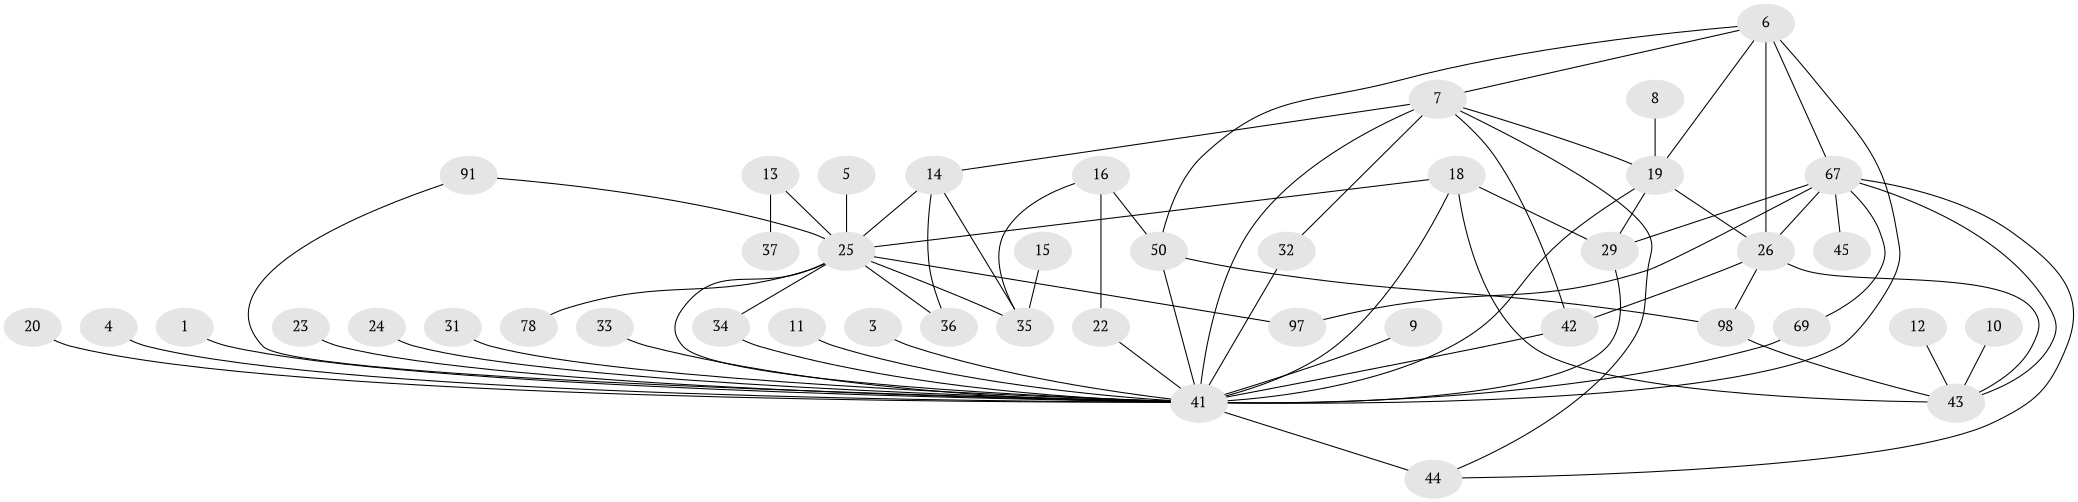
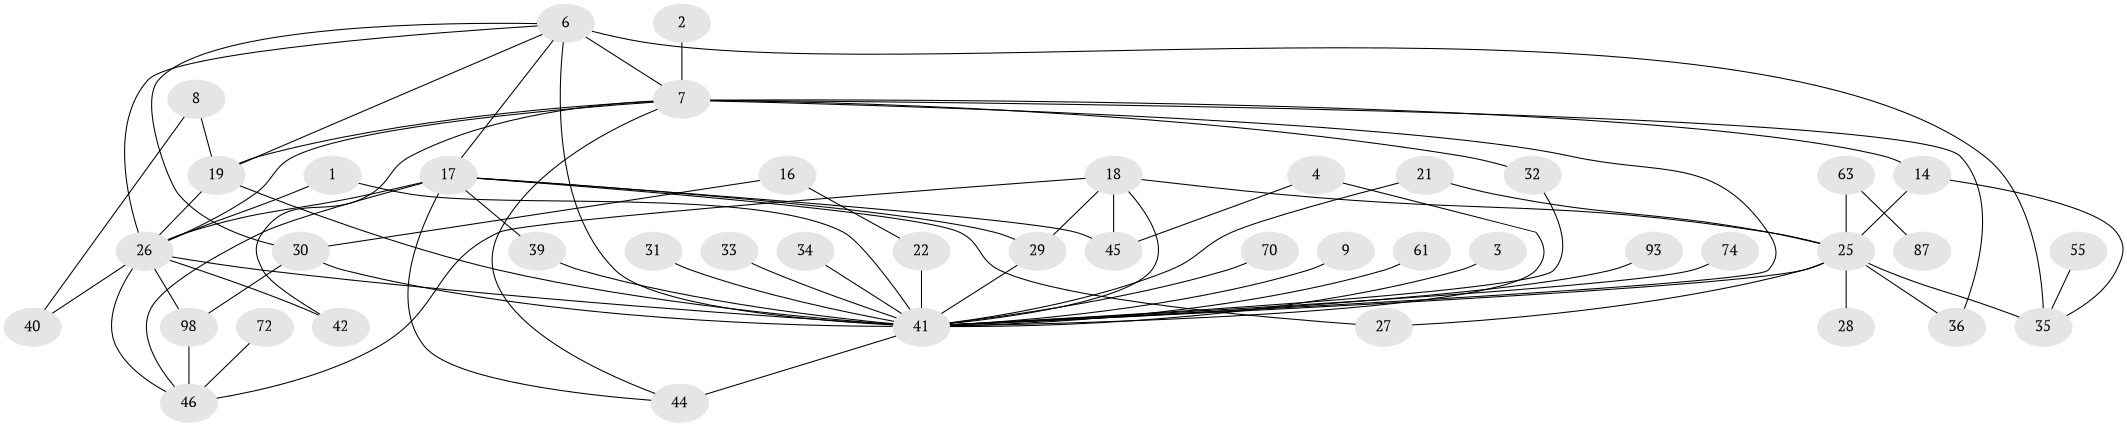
node "2": added
edge "7" -- "26": added
node "91": label "91" -> "21"
node "13": label "13" -> "63"
node "5": removed
node "67": label "67" -> "17"
edge "19" -- "29": removed
edge "1" -- "26": added
edge "18" -- "45": added
edge "4" -- "45": added
edge "16" -- "35": now "6" -- "35"
node "37": label "37" -> "87"
node "15": label "15" -> "55"
node "50": label "50" -> "30"
edge "14" -- "36": now "7" -- "36"
edge "25" -- "34": removed
node "40": added
node "20": label "20" -> "70"
node "23": label "23" -> "93"
node "24": label "24" -> "74"
node "78": label "78" -> "28"
node "11": label "11" -> "61"
node "97": label "97" -> "27"
node "69": label "69" -> "39"
node "12": label "12" -> "72"
node "10": removed
edge "42" -- "41": now "26" -- "41"
node "43": label "43" -> "46"
